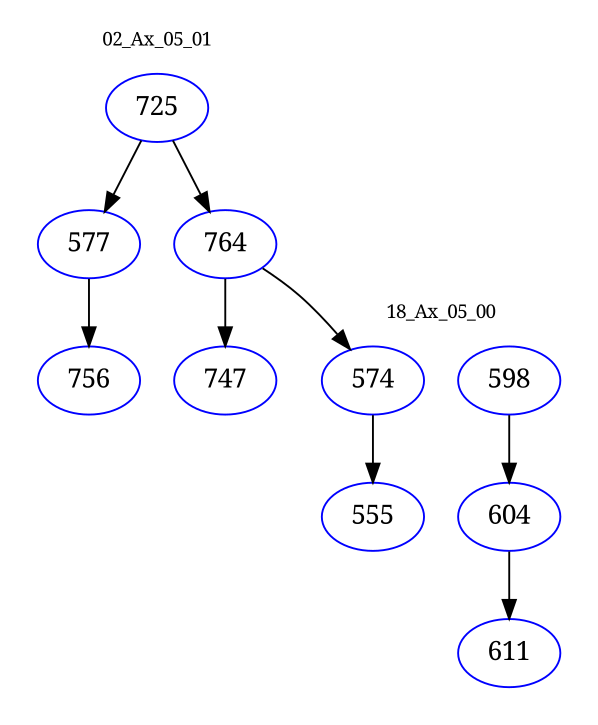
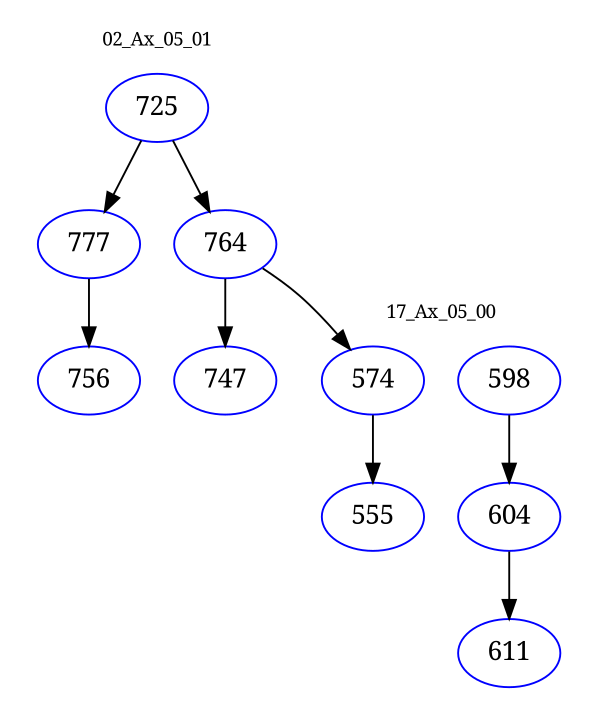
node "577": label "577" -> "777"
cluster "18_Ax_05_00": label "18_Ax_05_00" -> "17_Ax_05_00"
